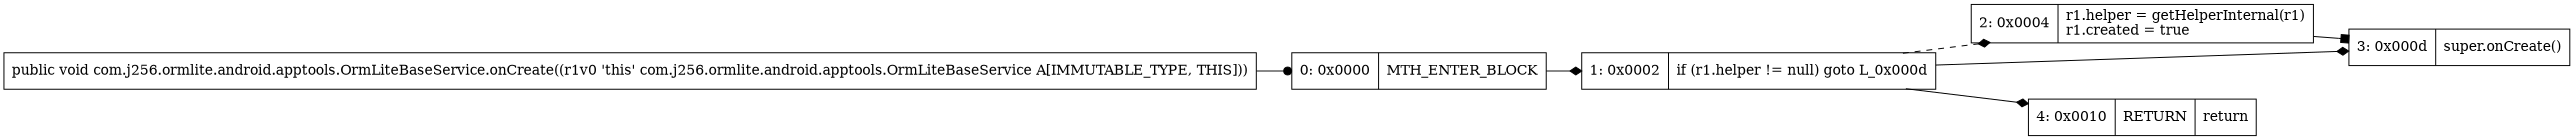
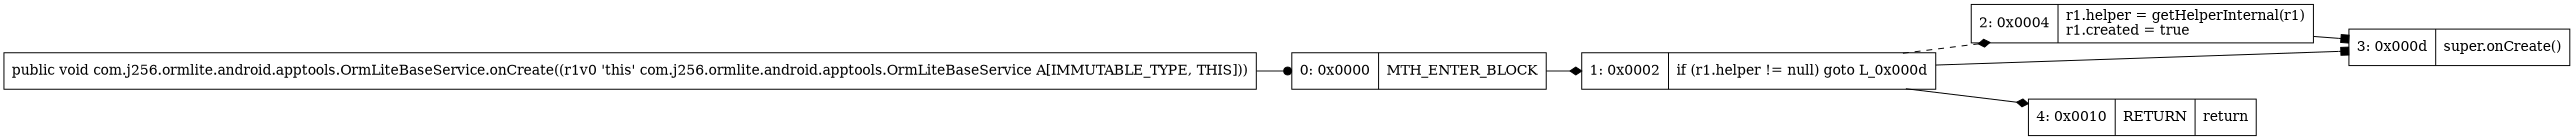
edge "1: 0x0002" -> "3: 0x000d": arrowhead diamond -> box
